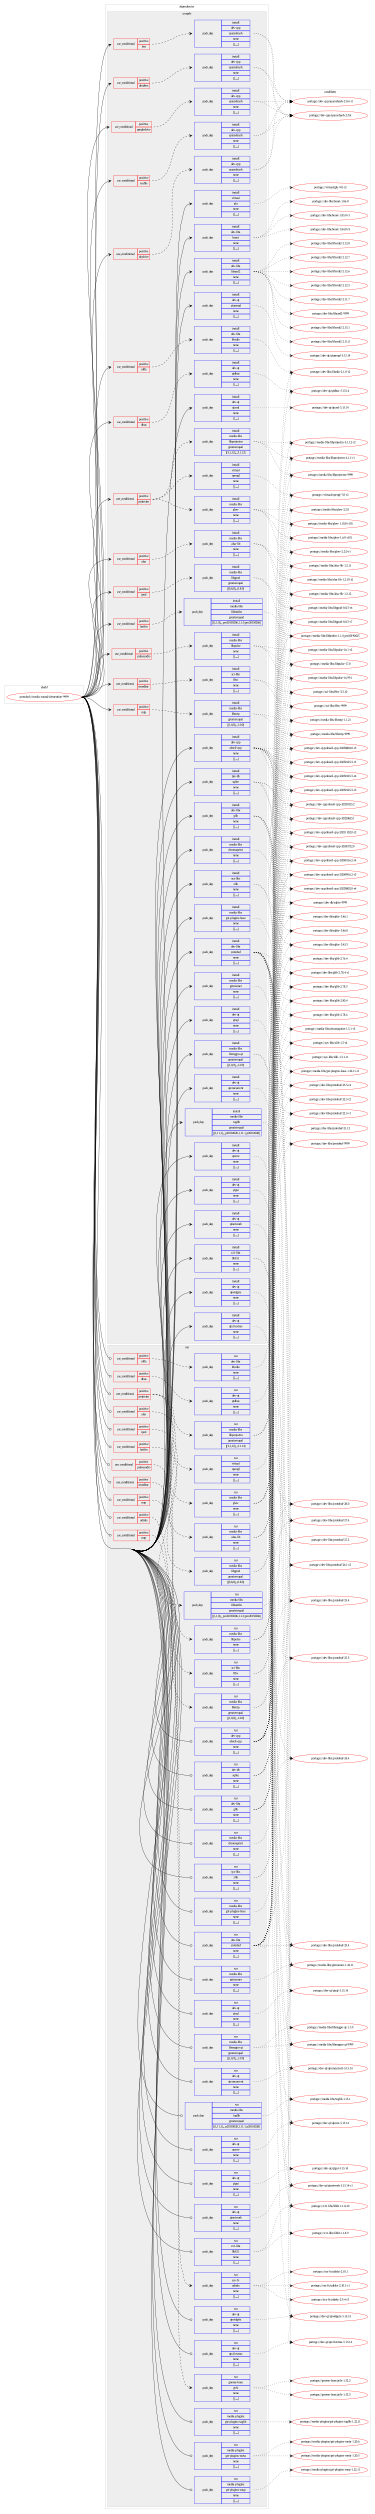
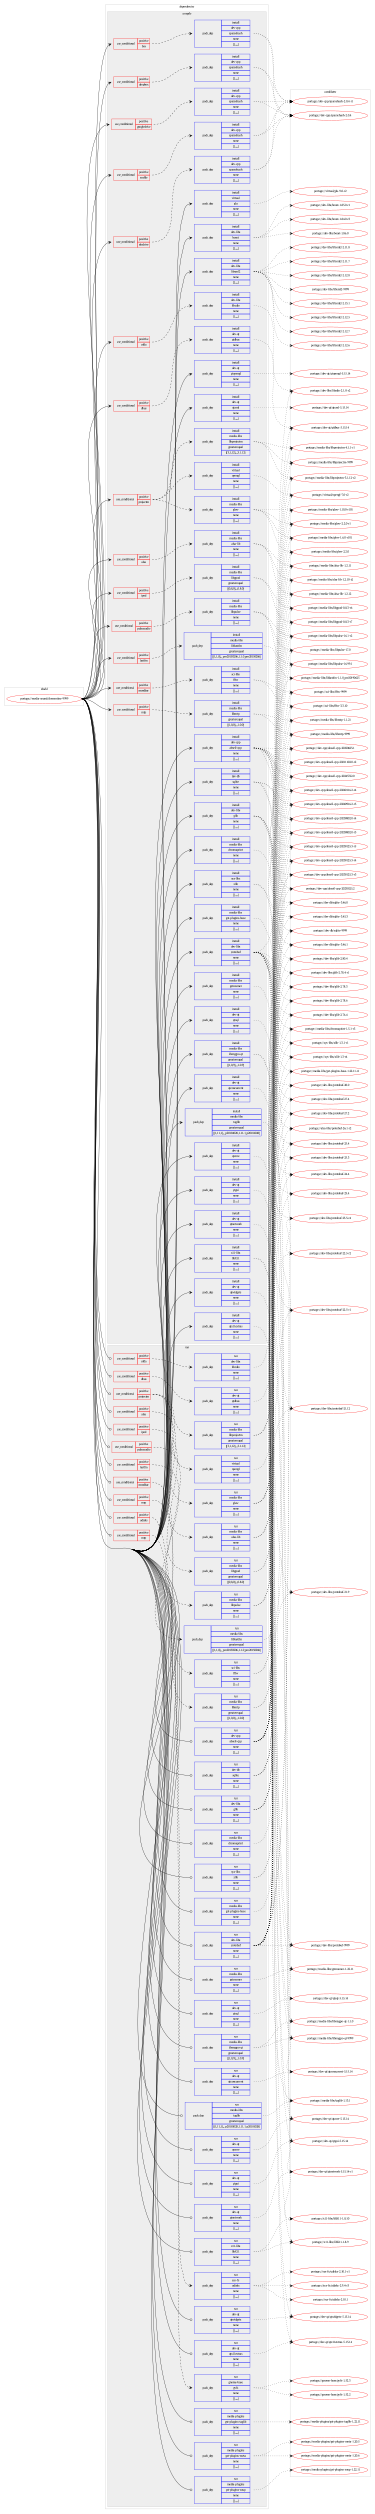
node "protobuf://media-sound/clementine-9999": label "protobuf://media-sound/clementine-9999" -> "portage://media-sound/clementine-9999"
node "portage://dev-libs/protobuf-26.1-r2": label "portage://dev-libs/protobuf-26.1-r2" -> "portage://alsa-libs/protobuf-26.1-r2"
node "portage://dev-libs/protobuf-21.9": added
